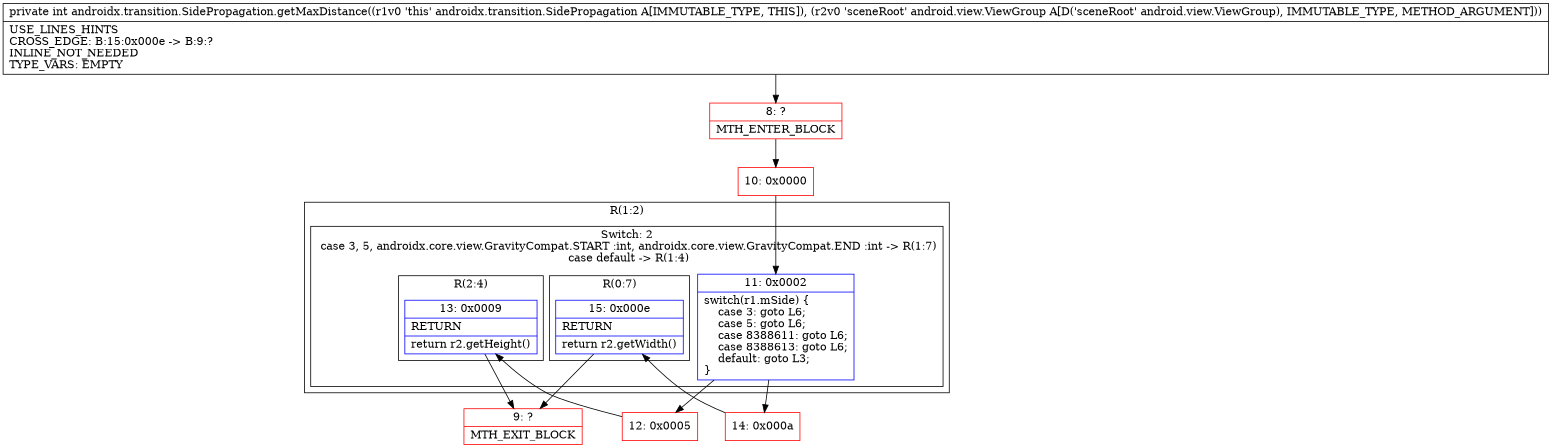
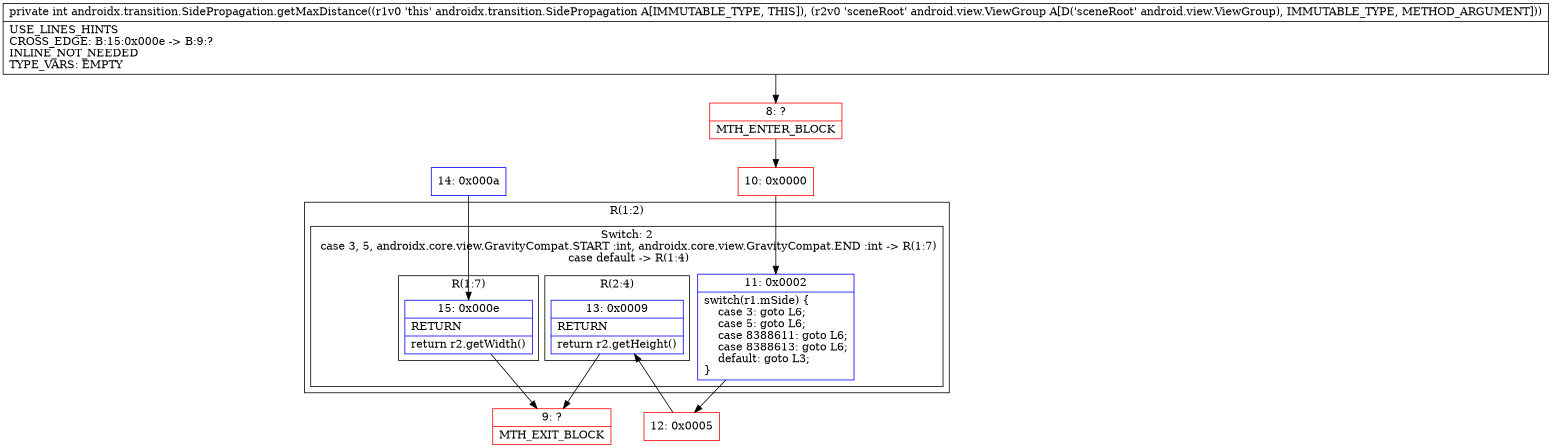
cluster "R(0:7)": label "R(0:7)" -> "R(1:7)"
edge "11: 0x0002" -> "14: 0x000a": removed
node "14: 0x000a": color red -> blue
